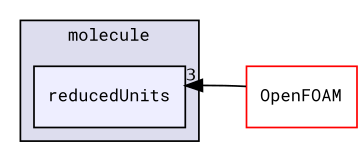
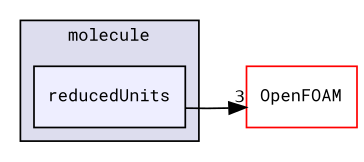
edge "OpenFOAM" -> "reducedUnits": reversed
